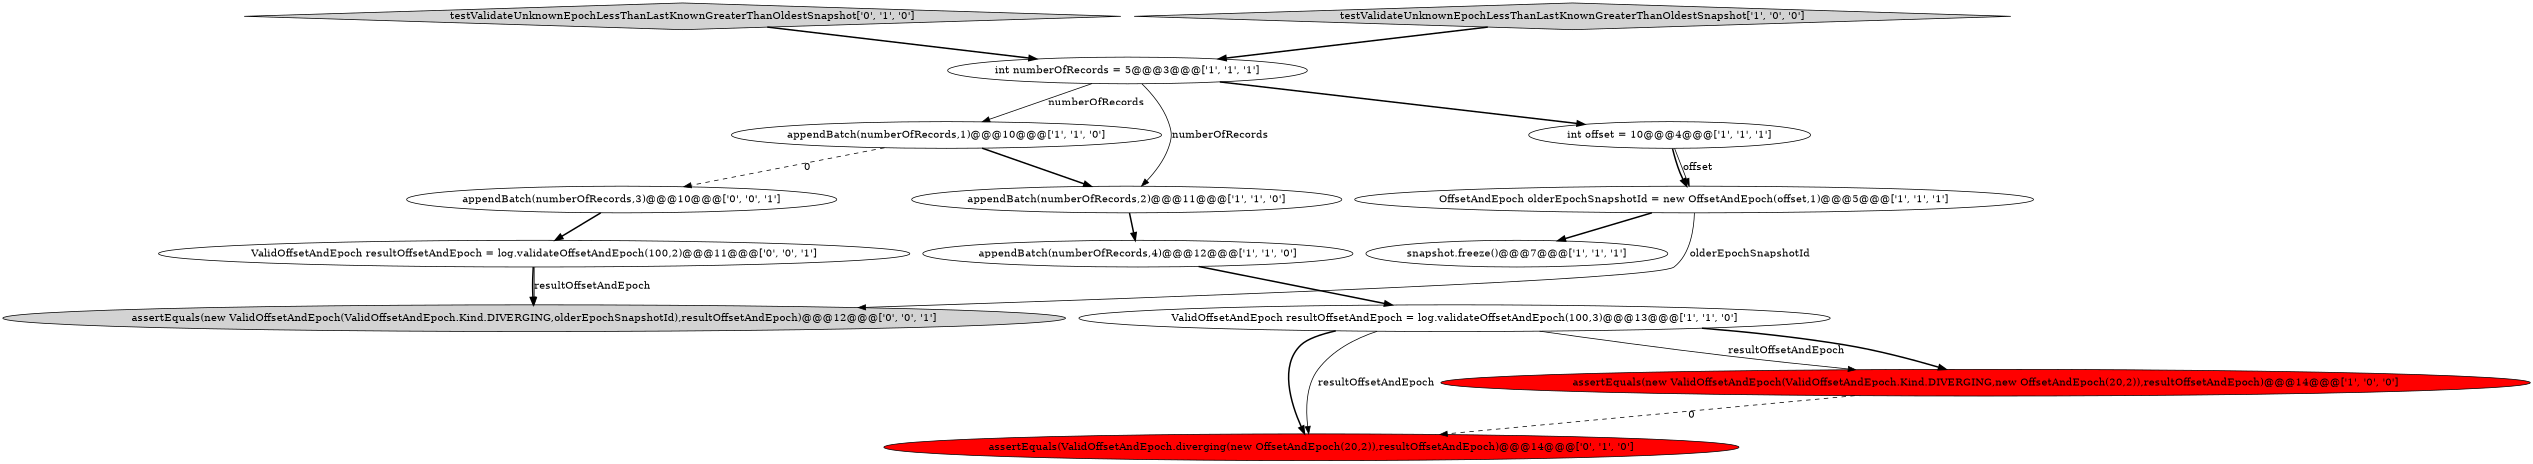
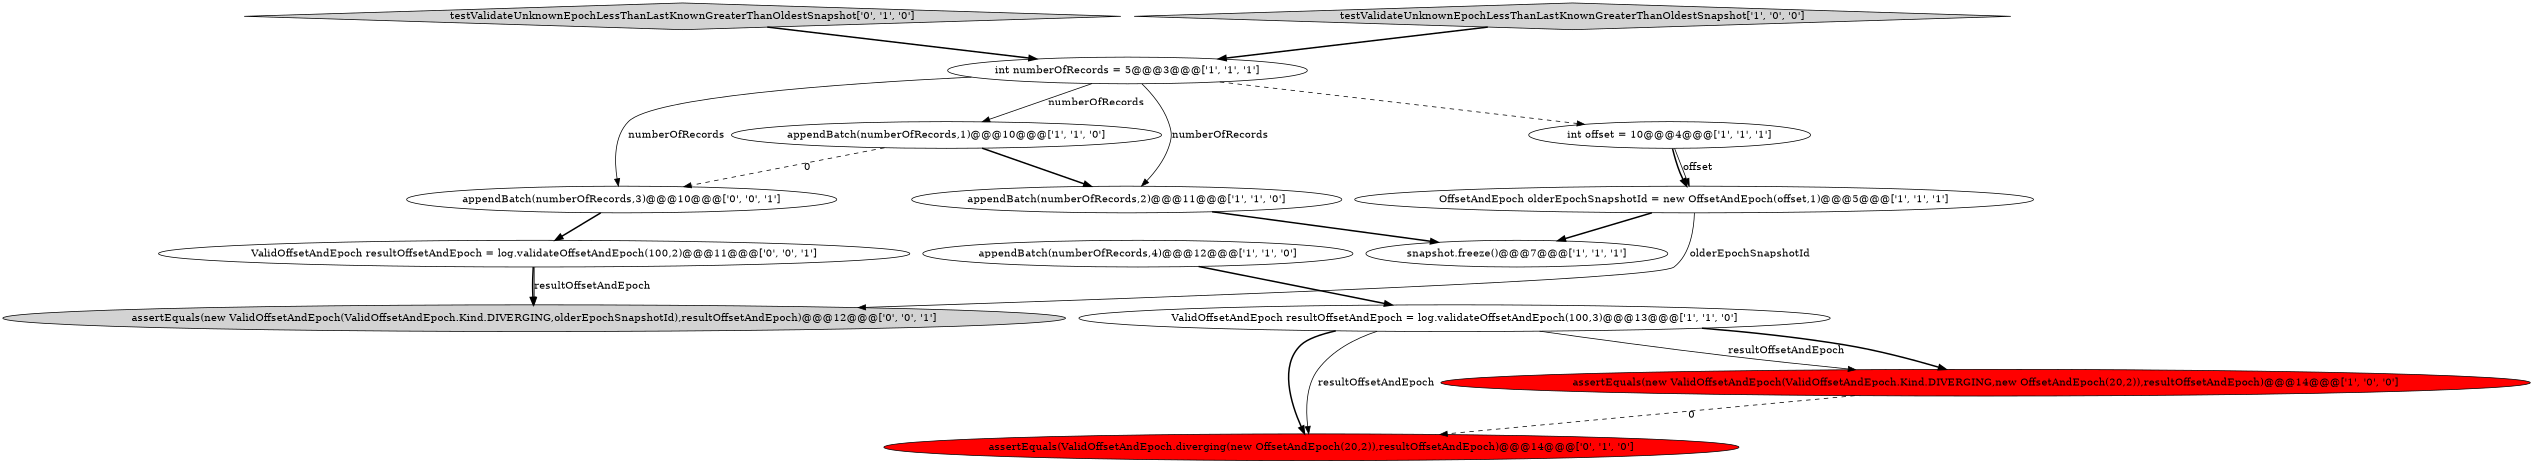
edge "int numberOfRecords = 5@@@3@@@['1', '1', '1']" -> "appendBatch(numberOfRecords,3)@@@10@@@['0', '0', '1']": added, label "numberOfRecords"
edge "int numberOfRecords = 5@@@3@@@['1', '1', '1']" -> "int offset = 10@@@4@@@['1', '1', '1']": style bold -> dashed
edge "appendBatch(numberOfRecords,2)@@@11@@@['1', '1', '0']" -> "appendBatch(numberOfRecords,4)@@@12@@@['1', '1', '0']": now "appendBatch(numberOfRecords,2)@@@11@@@['1', '1', '0']" -> "snapshot.freeze()@@@7@@@['1', '1', '1']"
